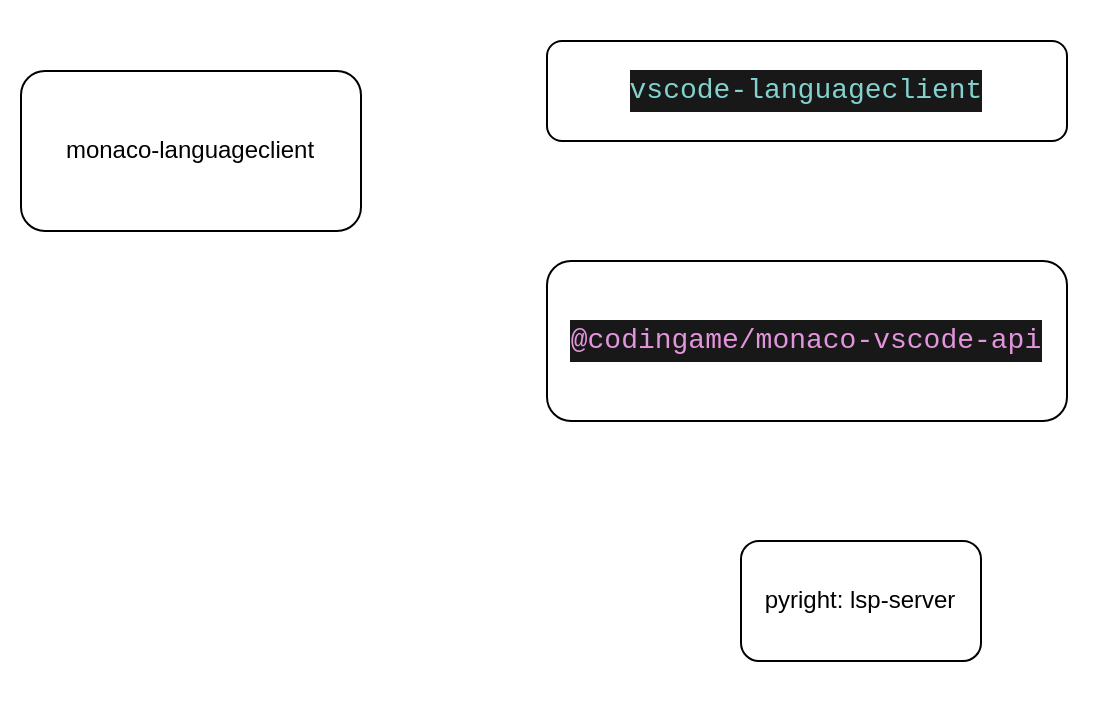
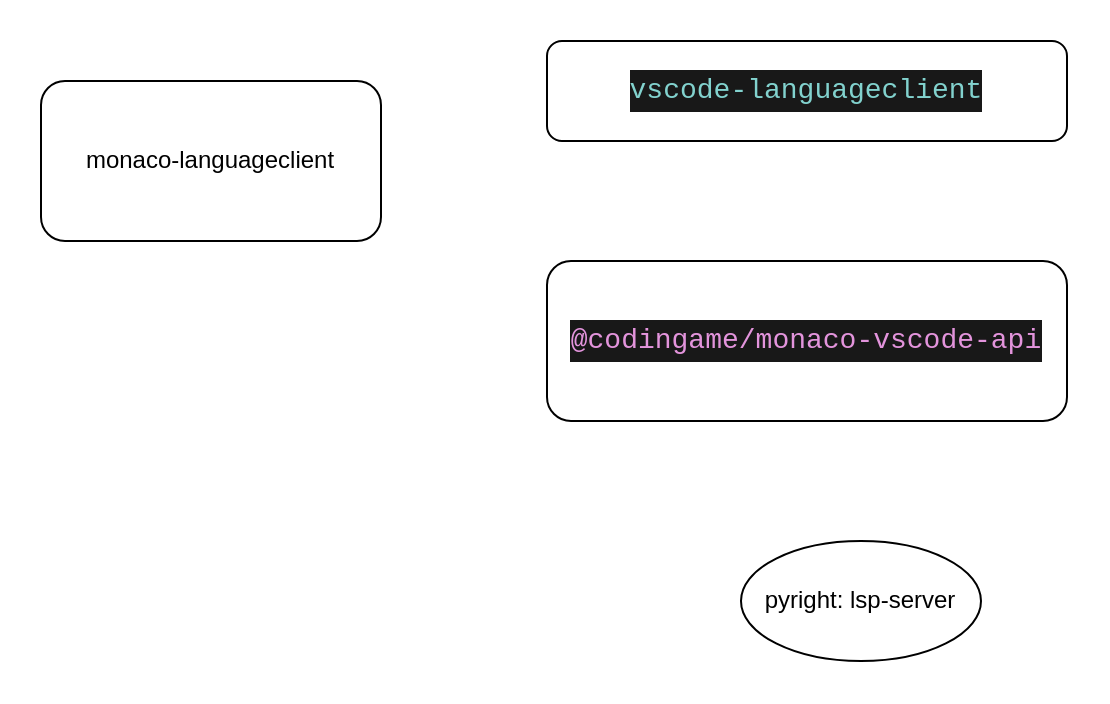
node "monaco-languageclient": moved (191, 151) -> (211, 161)
node "pyright: lsp-server": shape rounded rectangle -> ellipse
